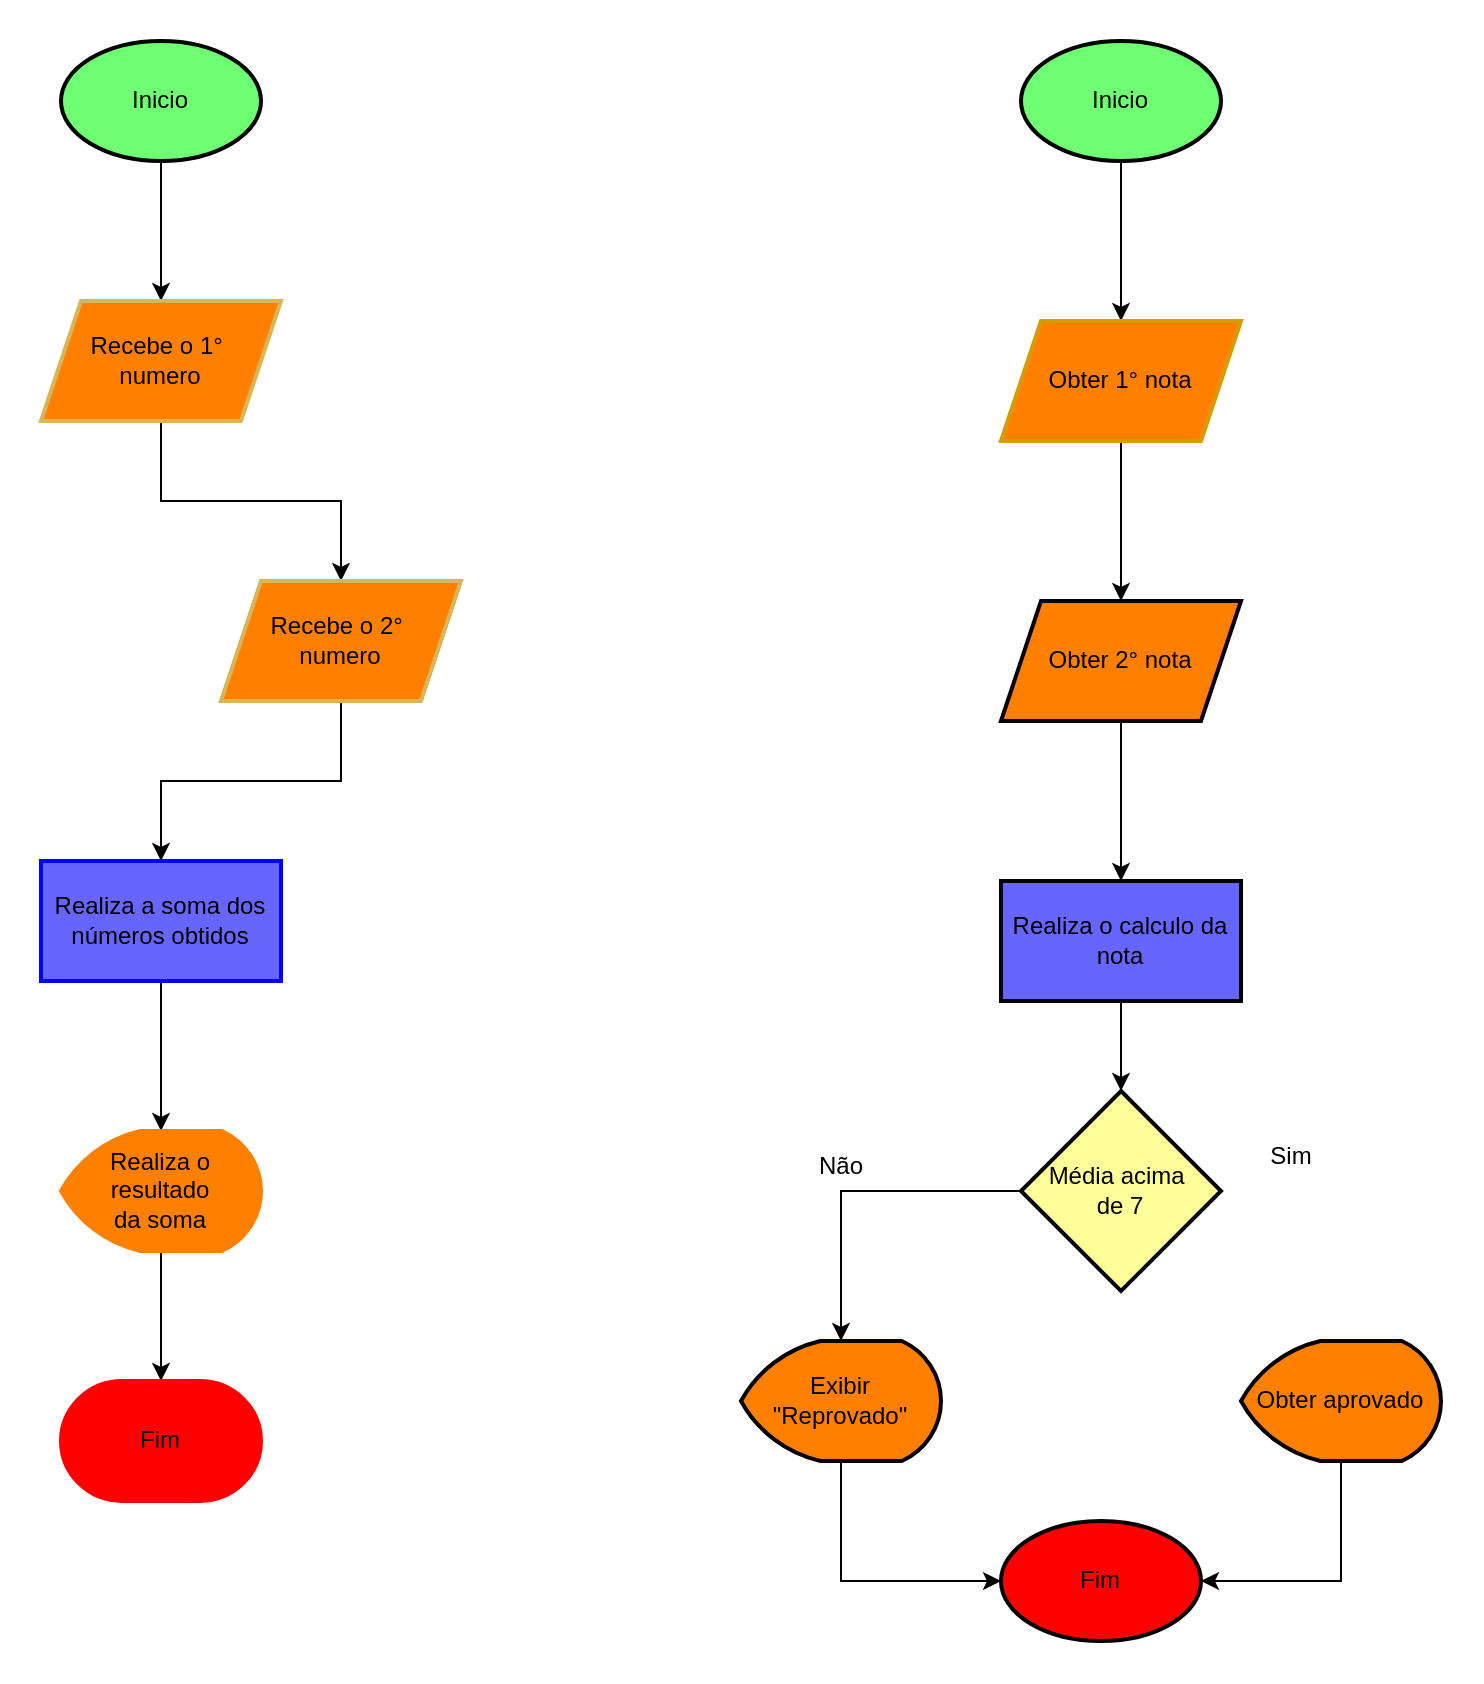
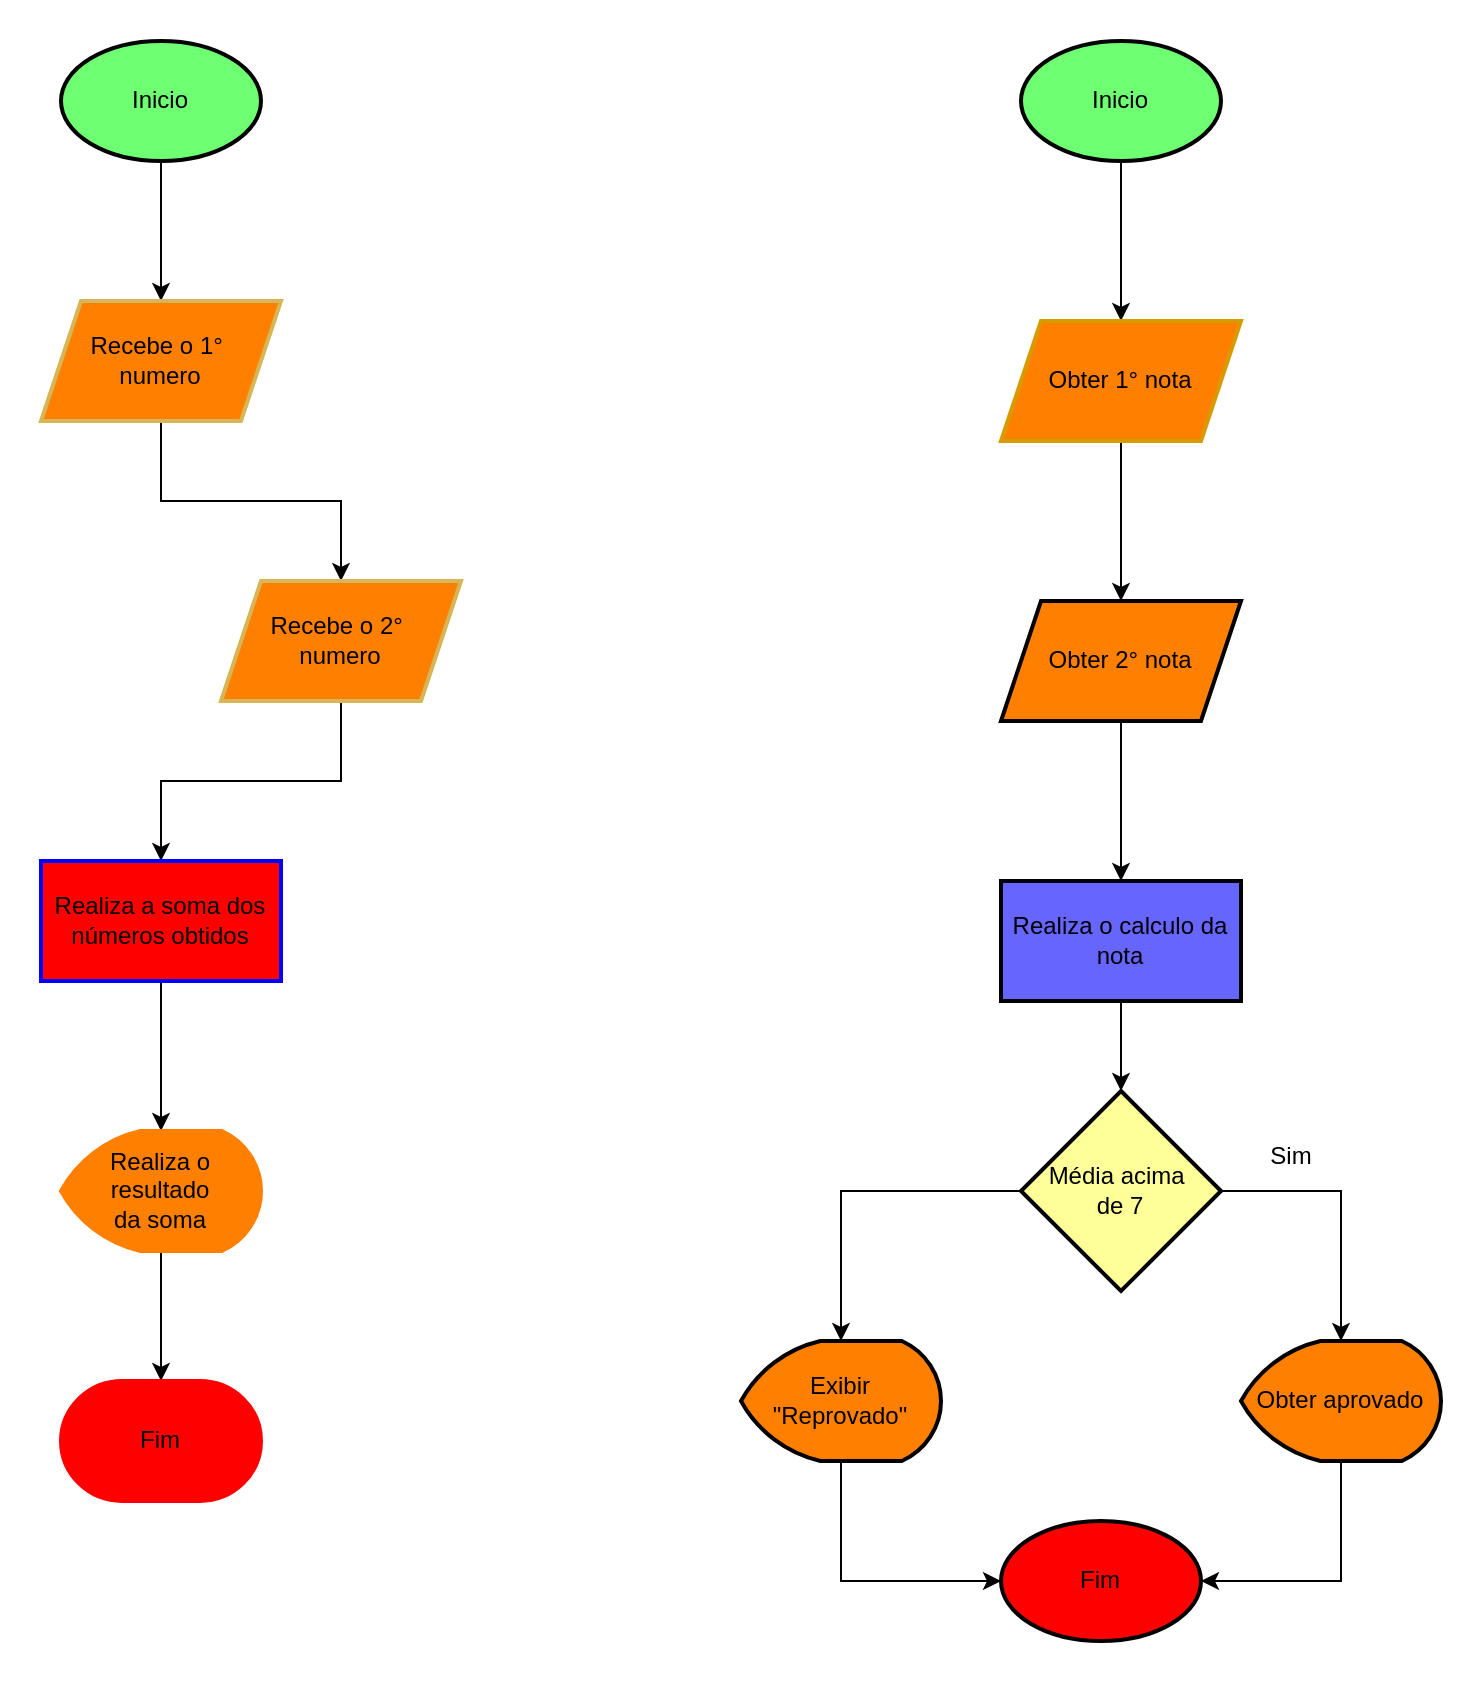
node "Realiza a soma dos números obtidos": fillcolor #6666ff -> #ff0000
node "Não": removed
edge "Média acima de 7" -> "Obter aprovado": added
